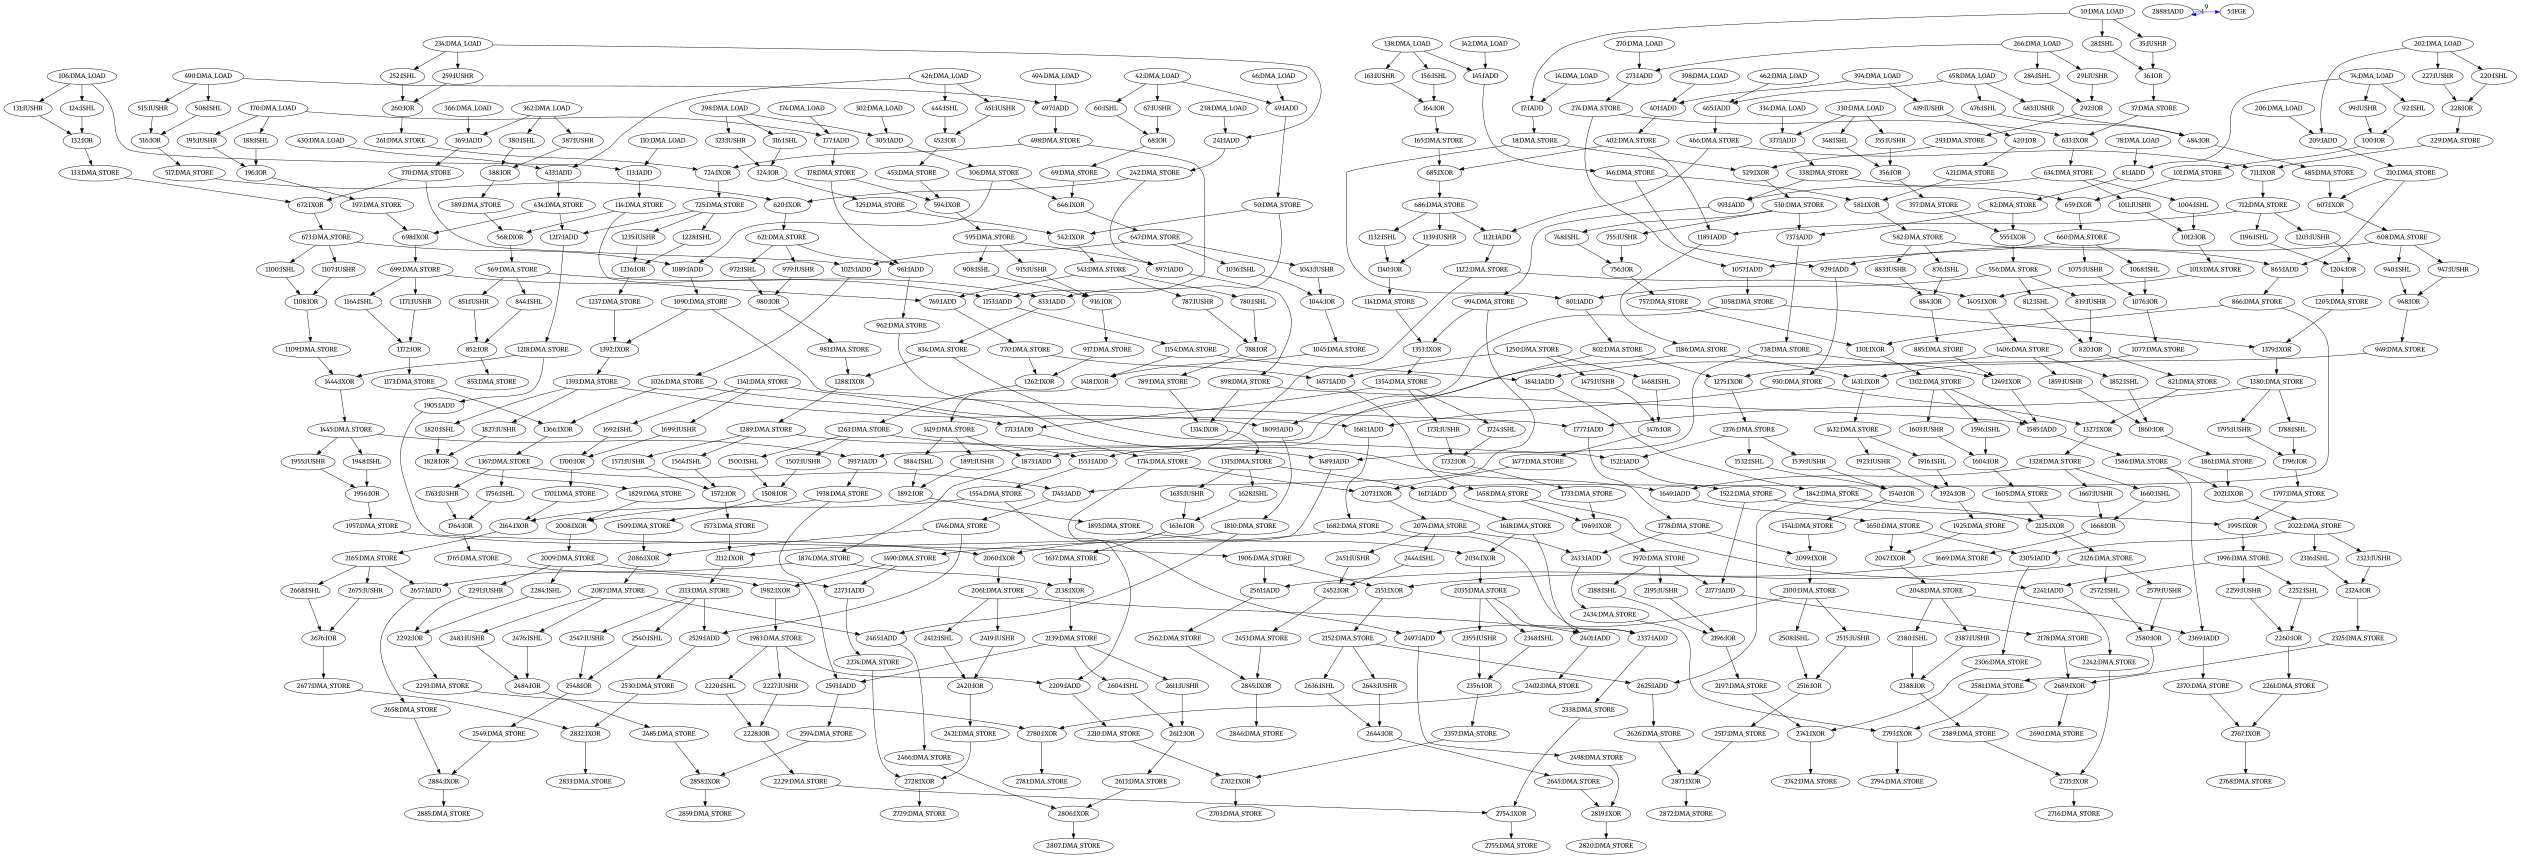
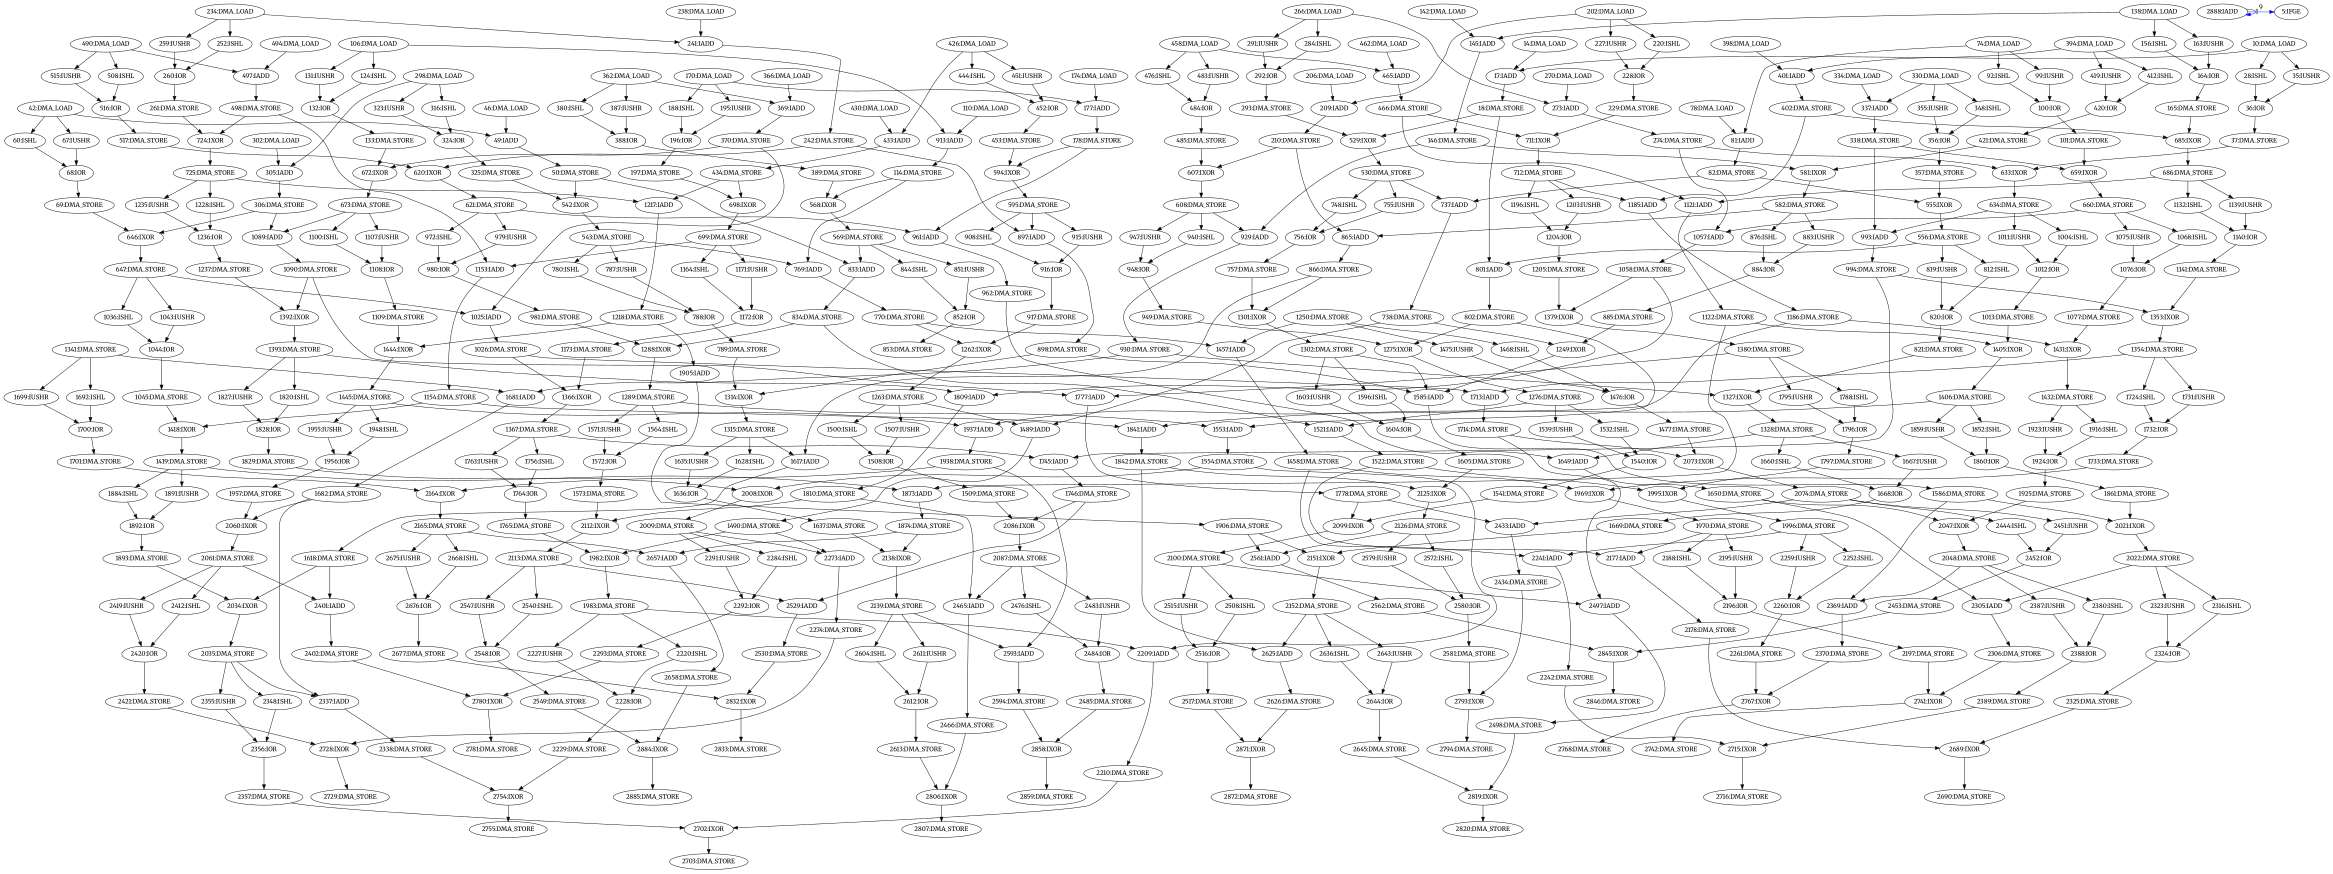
node "412:ISHL": added
node "113:IADD": label "113:IADD" -> "913:IADD"
